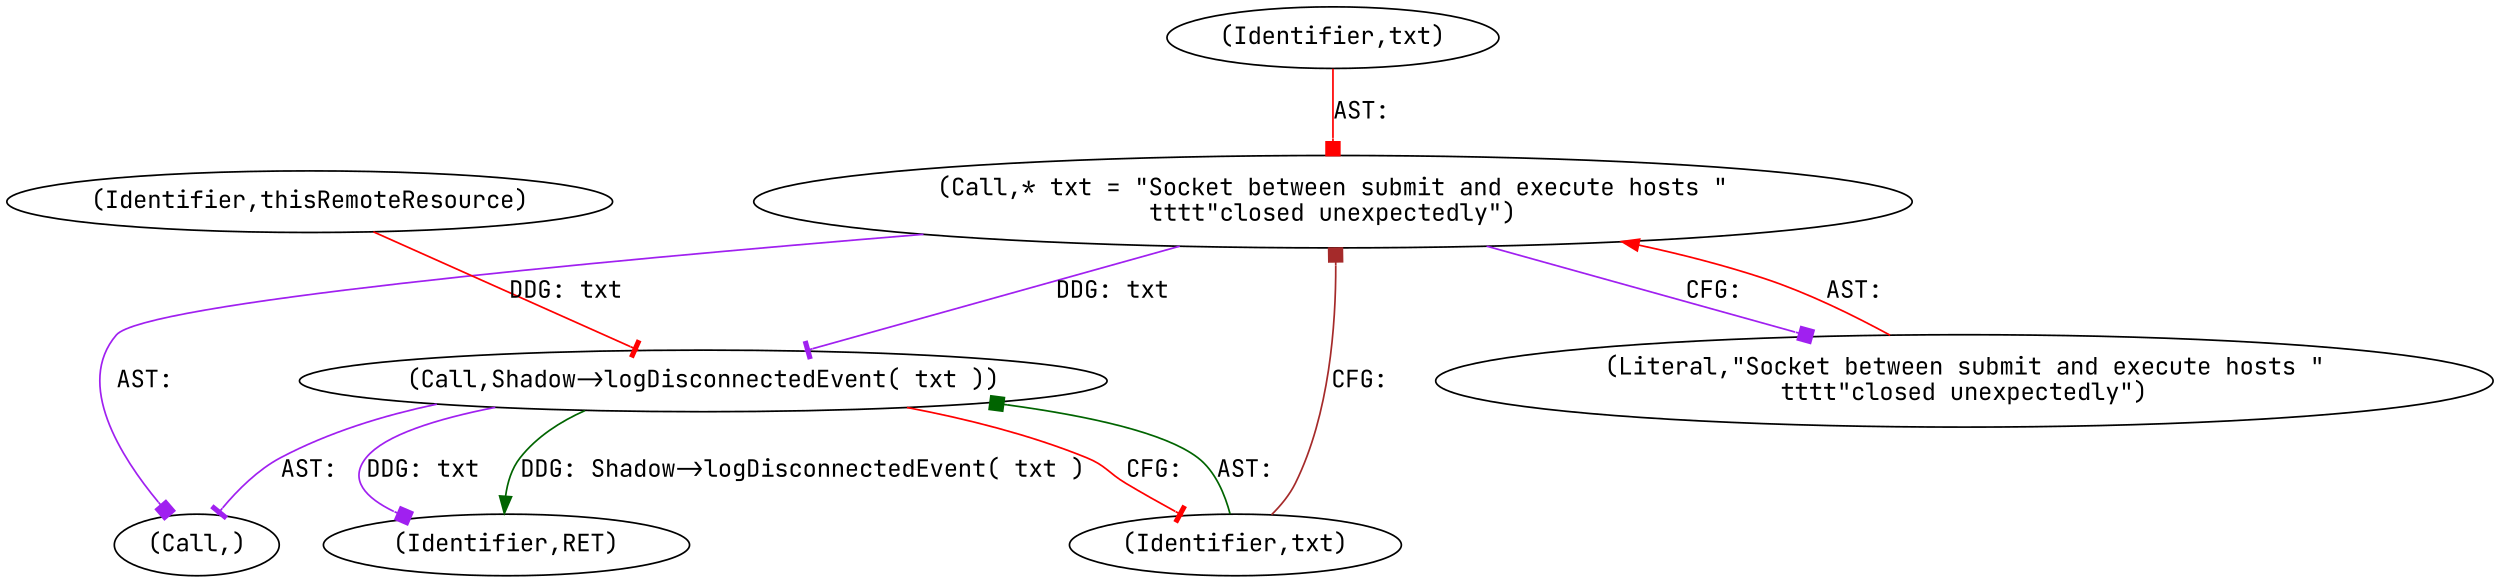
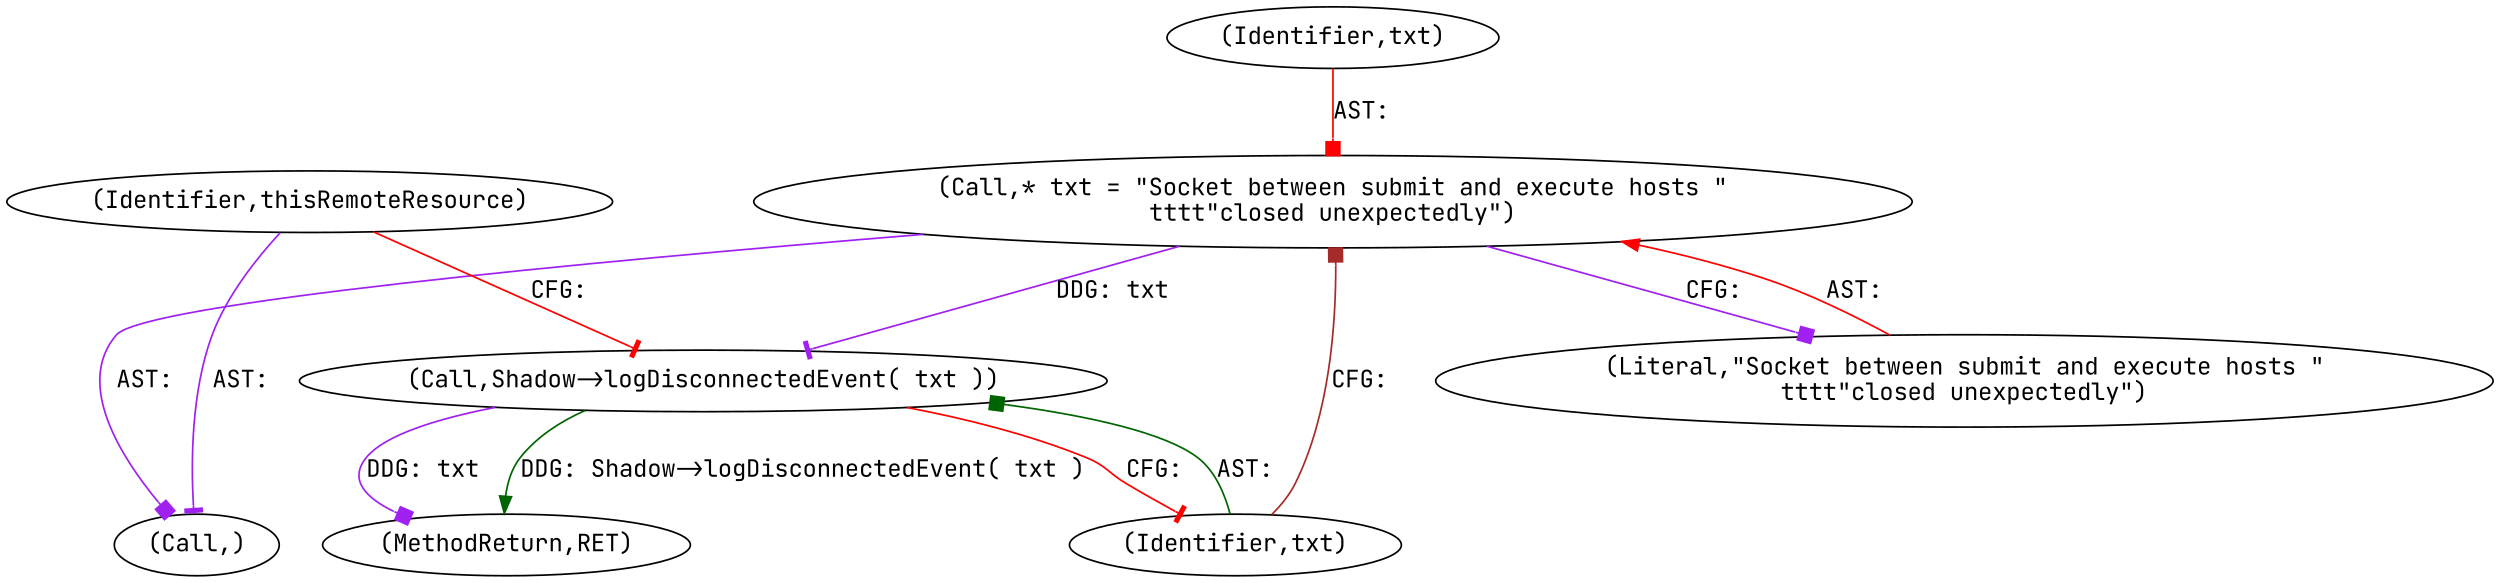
edge "(Identifier,thisRemoteResource)" -> "(Call,Shadow->logDisconnectedEvent( txt ))": label "DDG: txt" -> "CFG: "
edge "(Call,Shadow->logDisconnectedEvent( txt ))" -> "(Call,)": now "(Identifier,thisRemoteResource)" -> "(Call,)"
node "(Identifier,RET)": label "(Identifier,RET)" -> "(MethodReturn,RET)"
